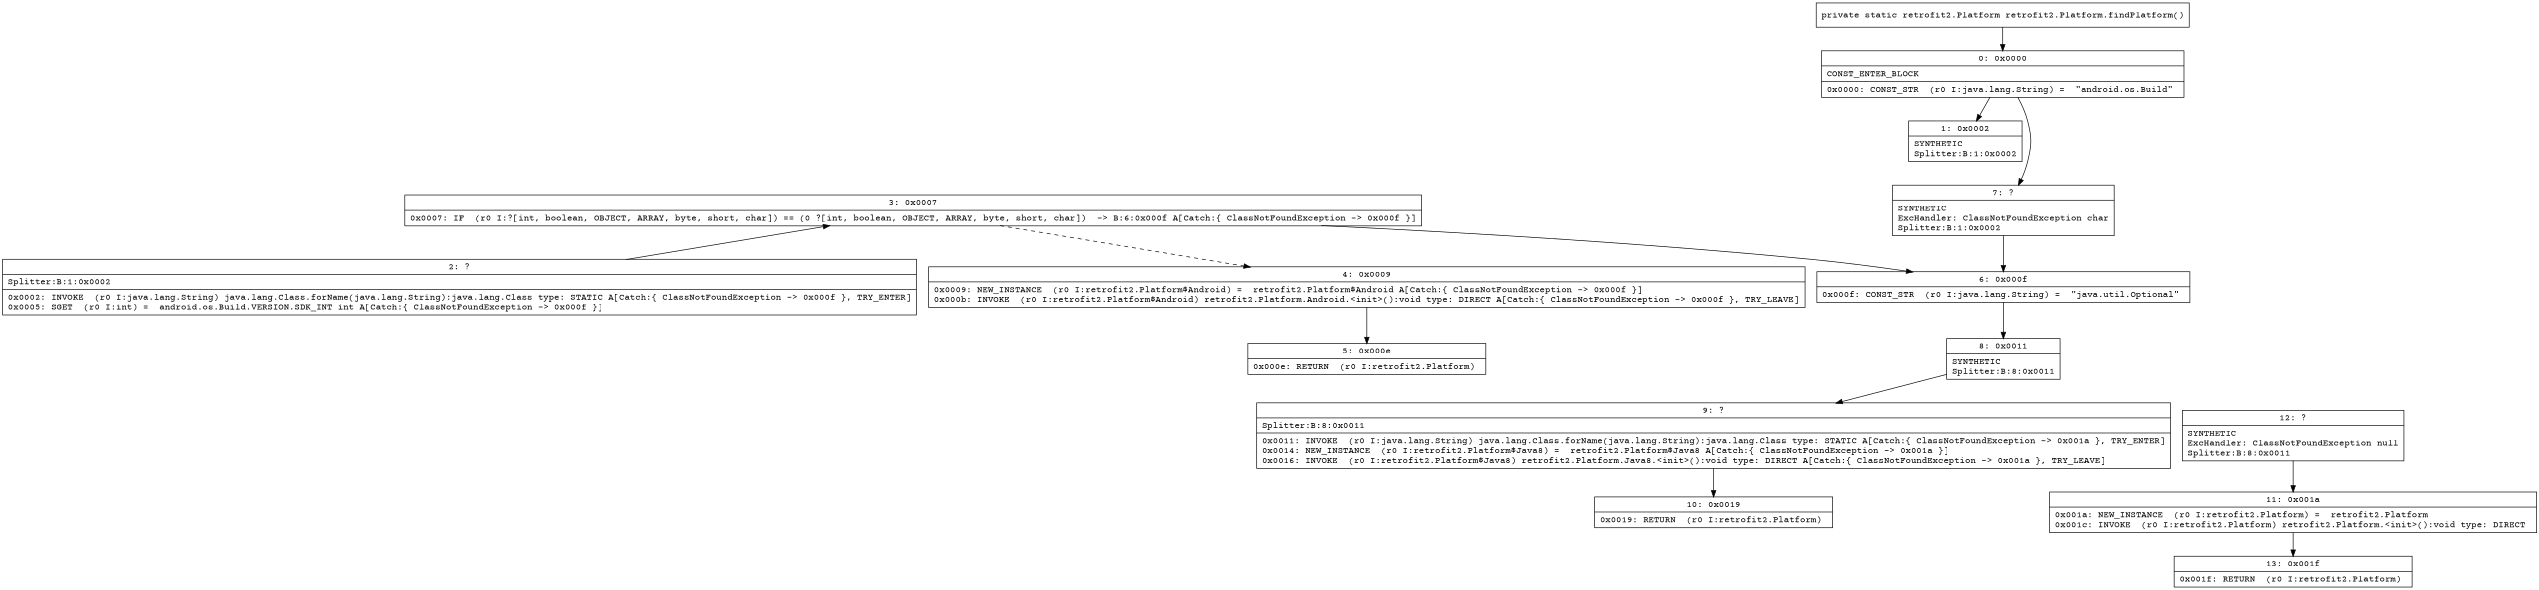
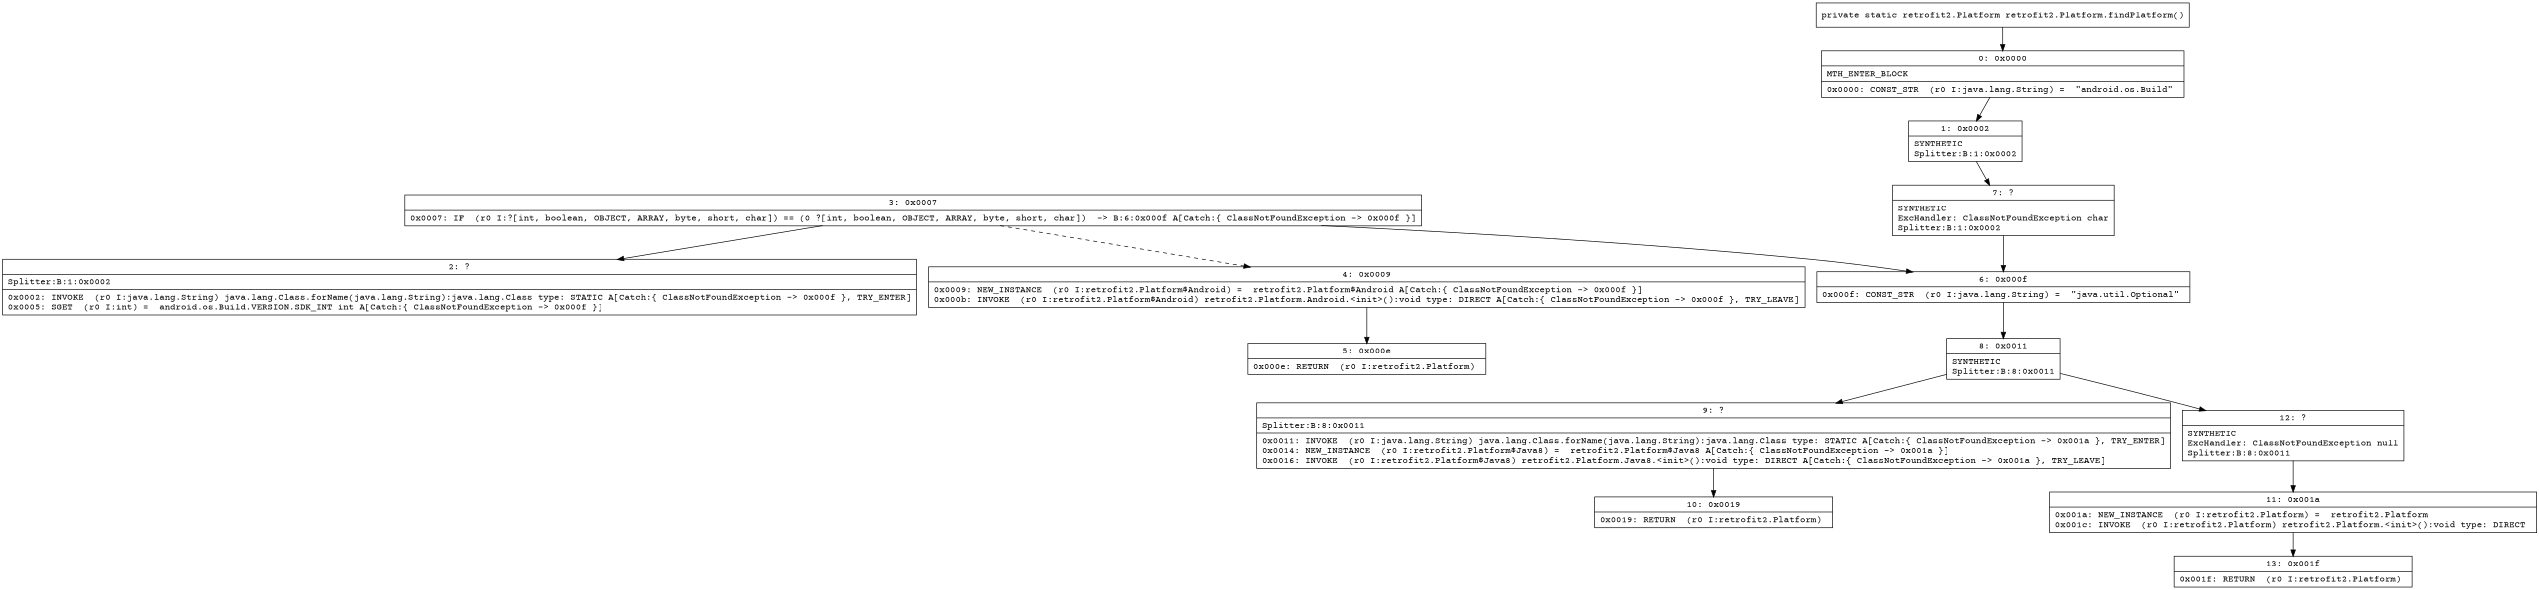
node "0: 0x0000": text "CONST_ENTER_BLOCK" -> "MTH_ENTER_BLOCK"
edge "0: 0x0000" -> "7: ?": now "1: 0x0002" -> "7: ?"
edge "2: ?" -> "3: 0x0007": reversed
edge "8: 0x0011" -> "12: ?": added
